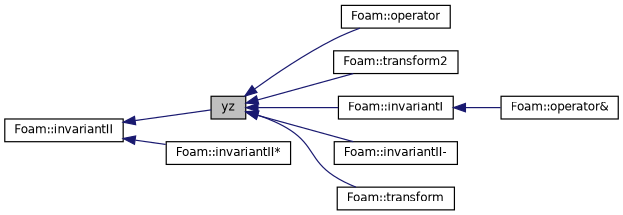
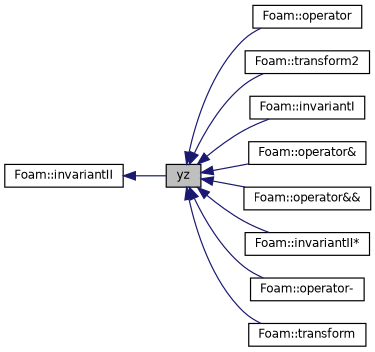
edge "Foam::operator&" -> "Foam::invariantI": now "Foam::operator&" -> "yz"
edge "Foam::invariantII*" -> "Foam::invariantII": now "Foam::invariantII*" -> "yz"
node "Foam::invariantII-": label "Foam::invariantII-" -> "Foam::operator-"
node "Foam::operator&&": added
